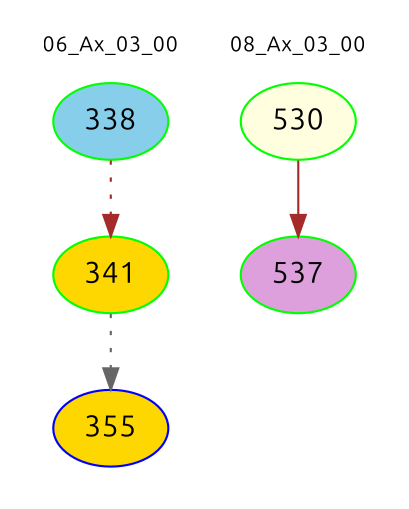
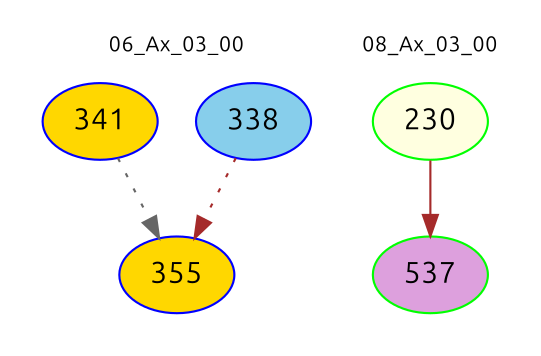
node "338": color green -> blue
node "530": label "530" -> "230"
edge "338" -> "341": now "338" -> "355"
node "341": color green -> blue
